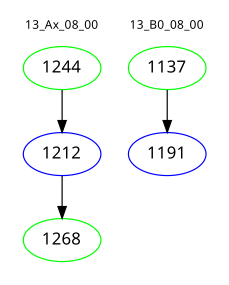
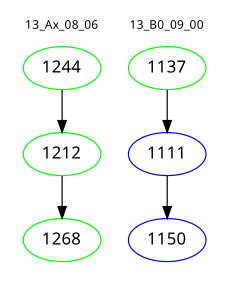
cluster "13_Ax_08_00": label "13_Ax_08_00" -> "13_Ax_08_06"
cluster "13_B0_08_00": label "13_B0_08_00" -> "13_B0_09_00"
node "1212": color blue -> green
node "1191": label "1191" -> "1111"
node "1150": added
